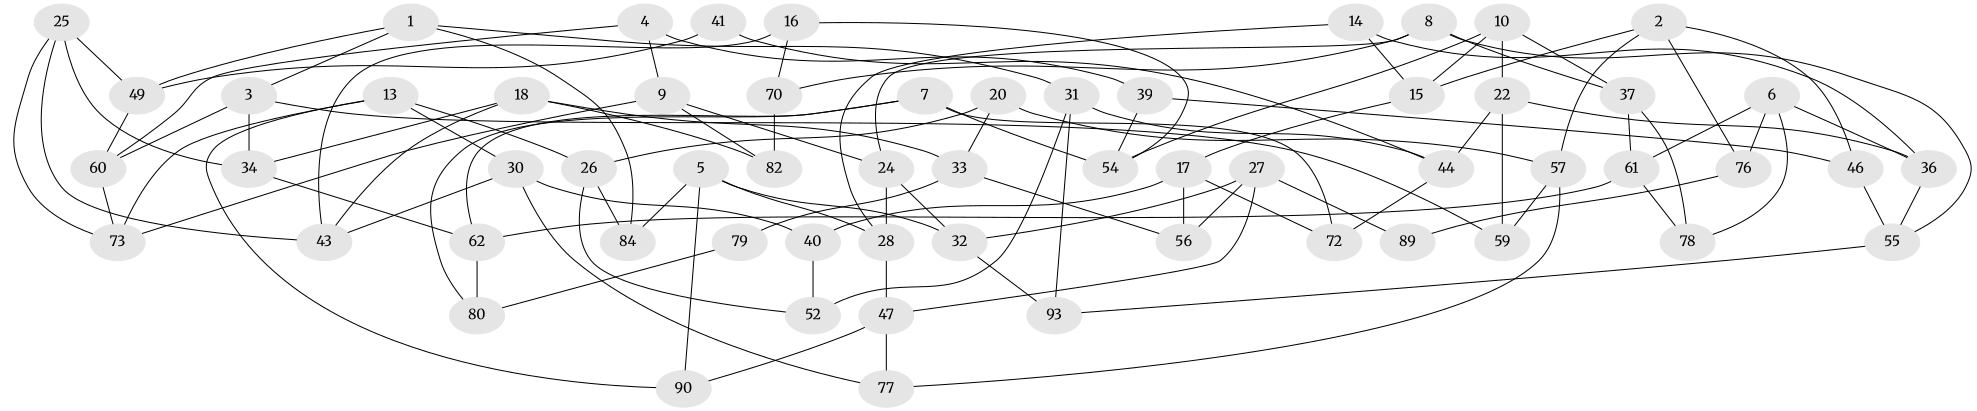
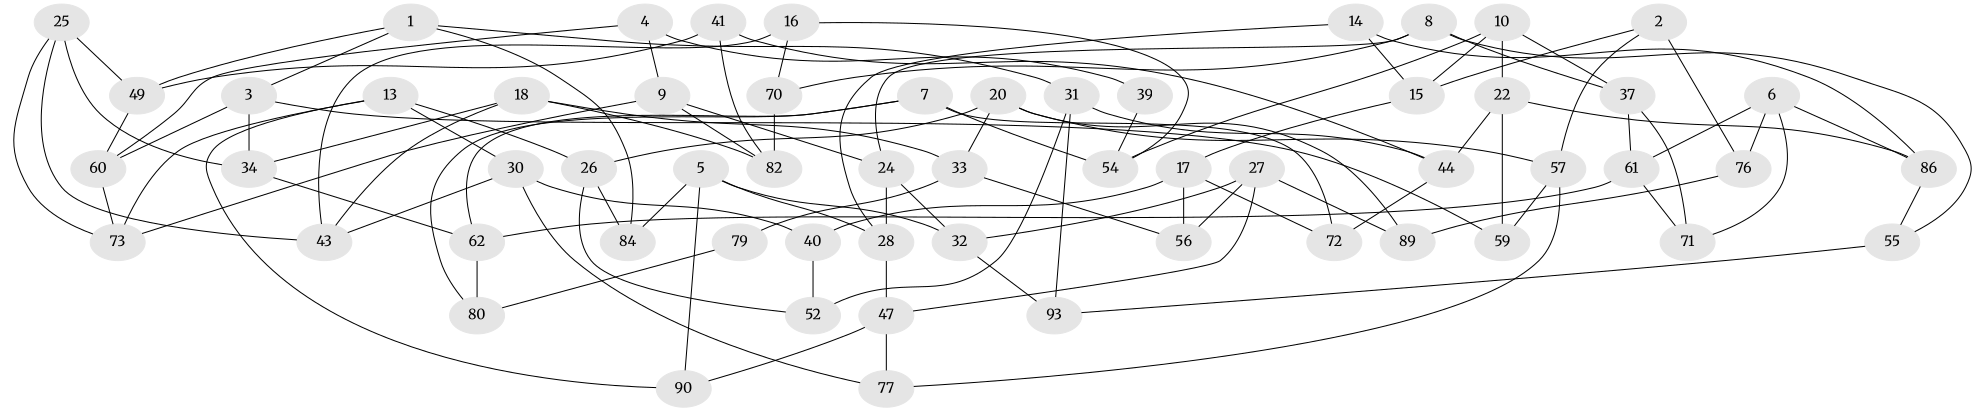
edge "41" -- "82": added
edge "20" -- "89": added
node "46": removed
node "36": label "36" -> "86"
node "78": label "78" -> "71"
